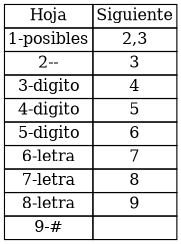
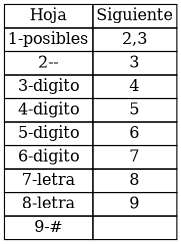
node "Hoja": text "6-letra" -> "6-digito"
